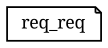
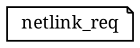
node "req_req": label "req_req" -> "netlink_req"
